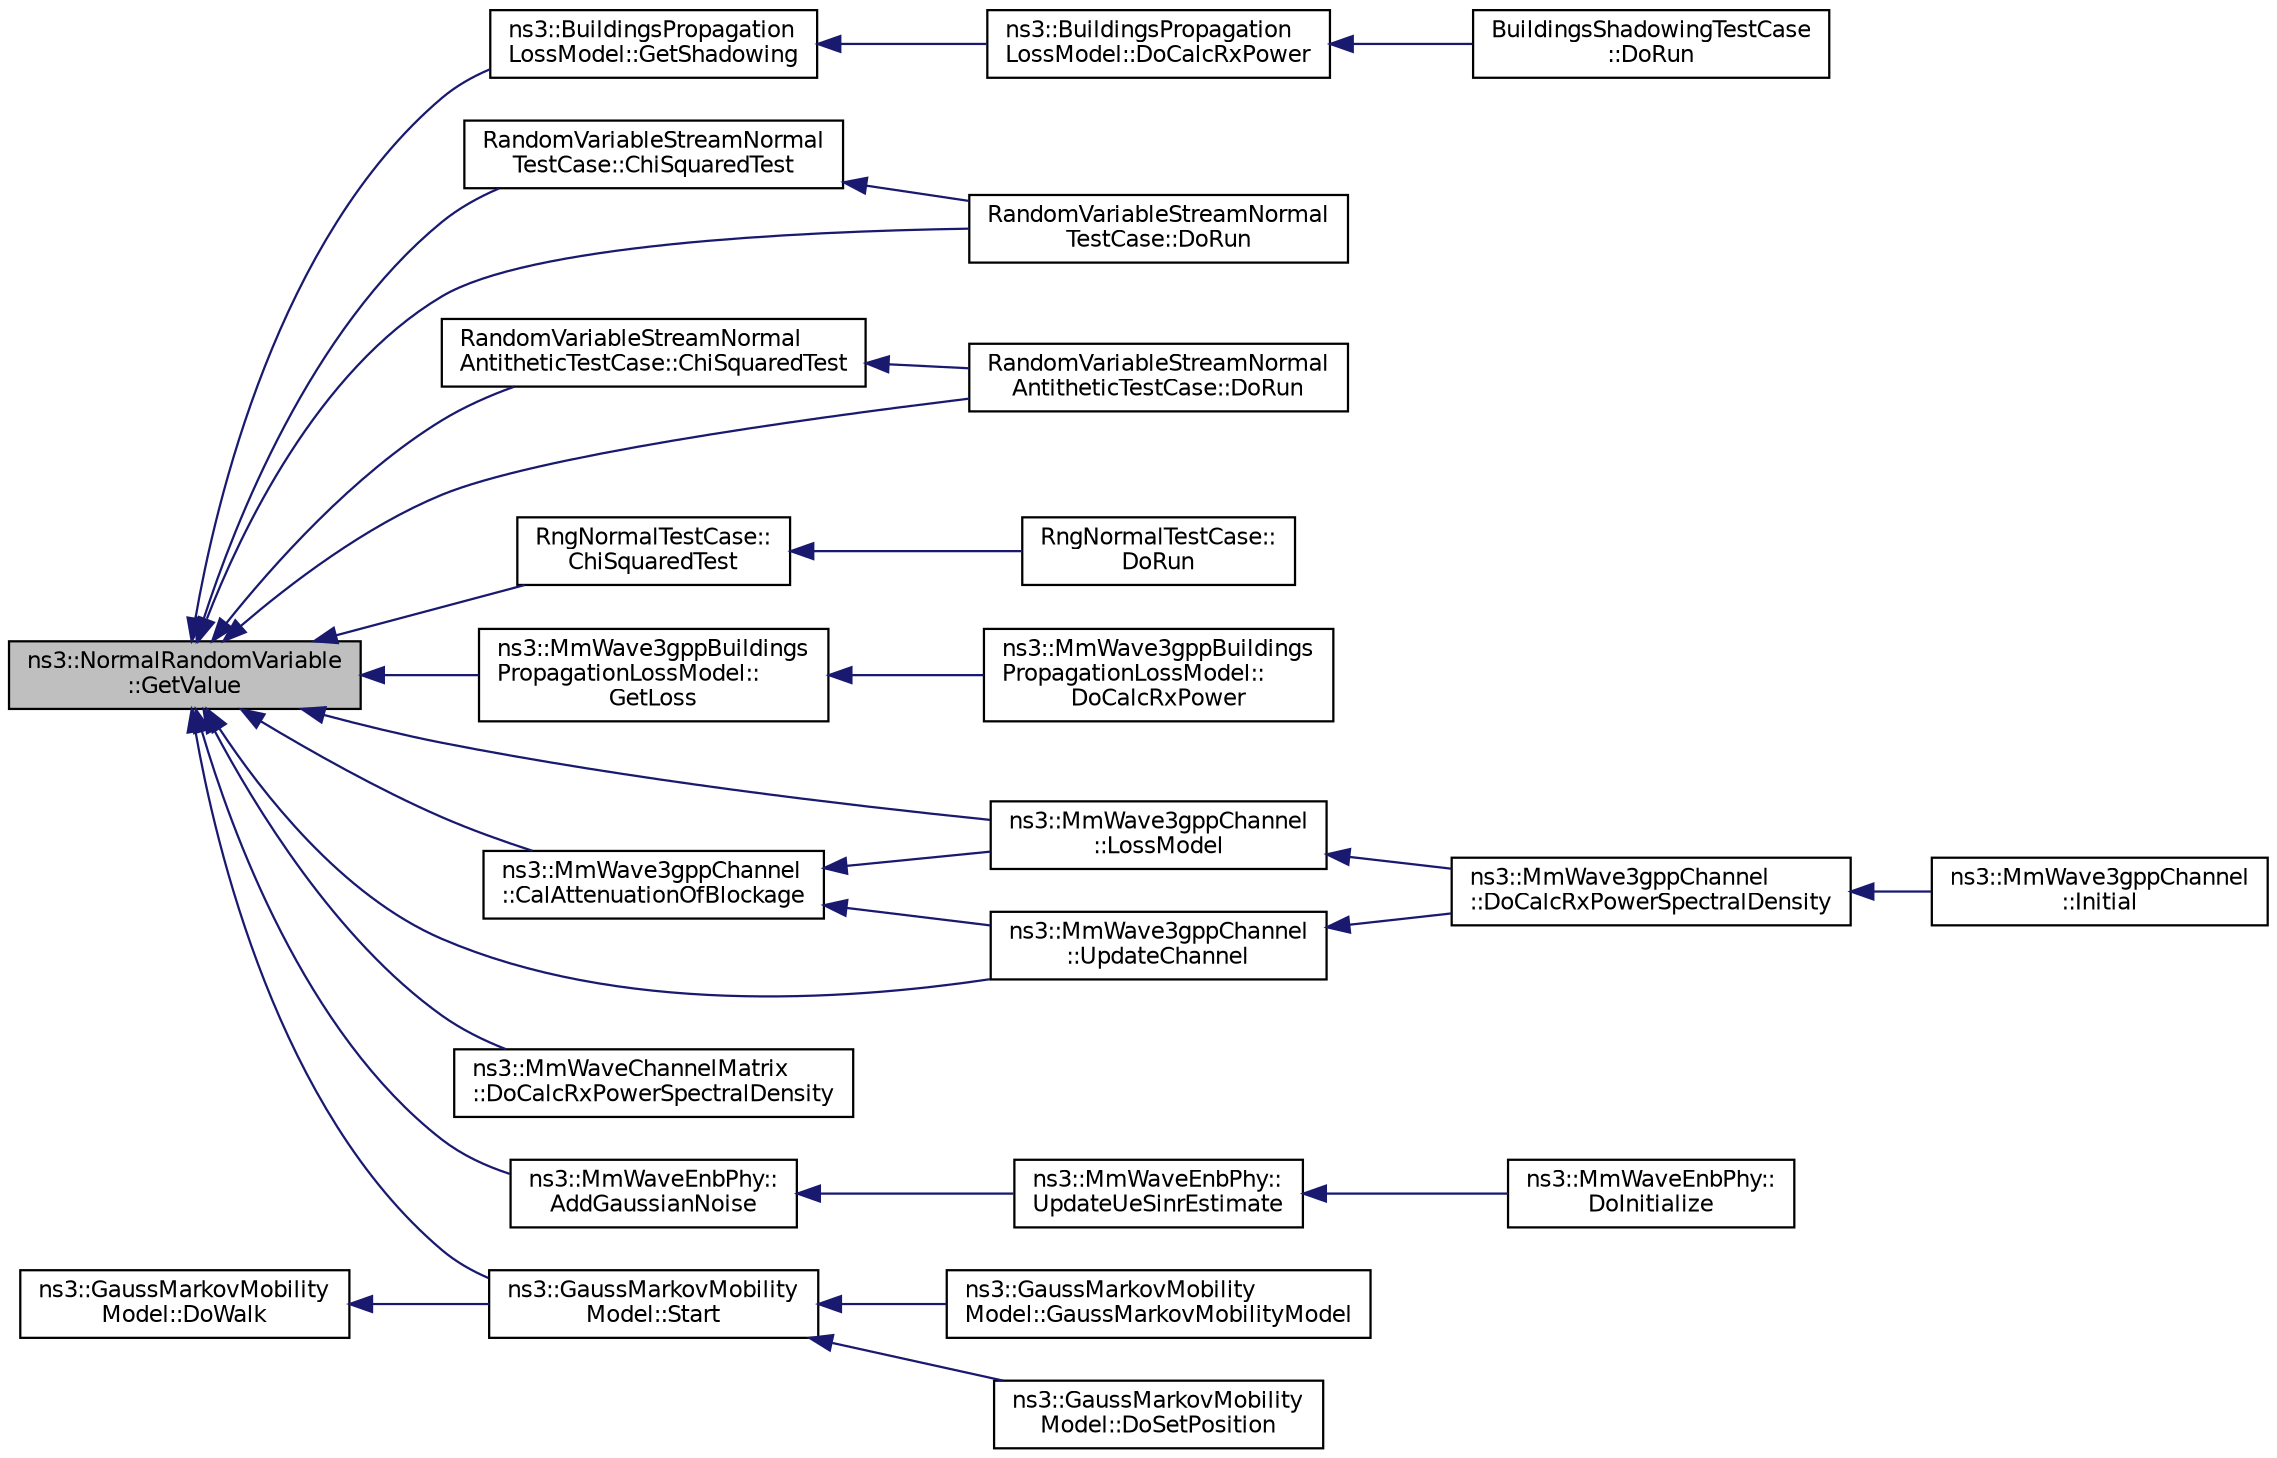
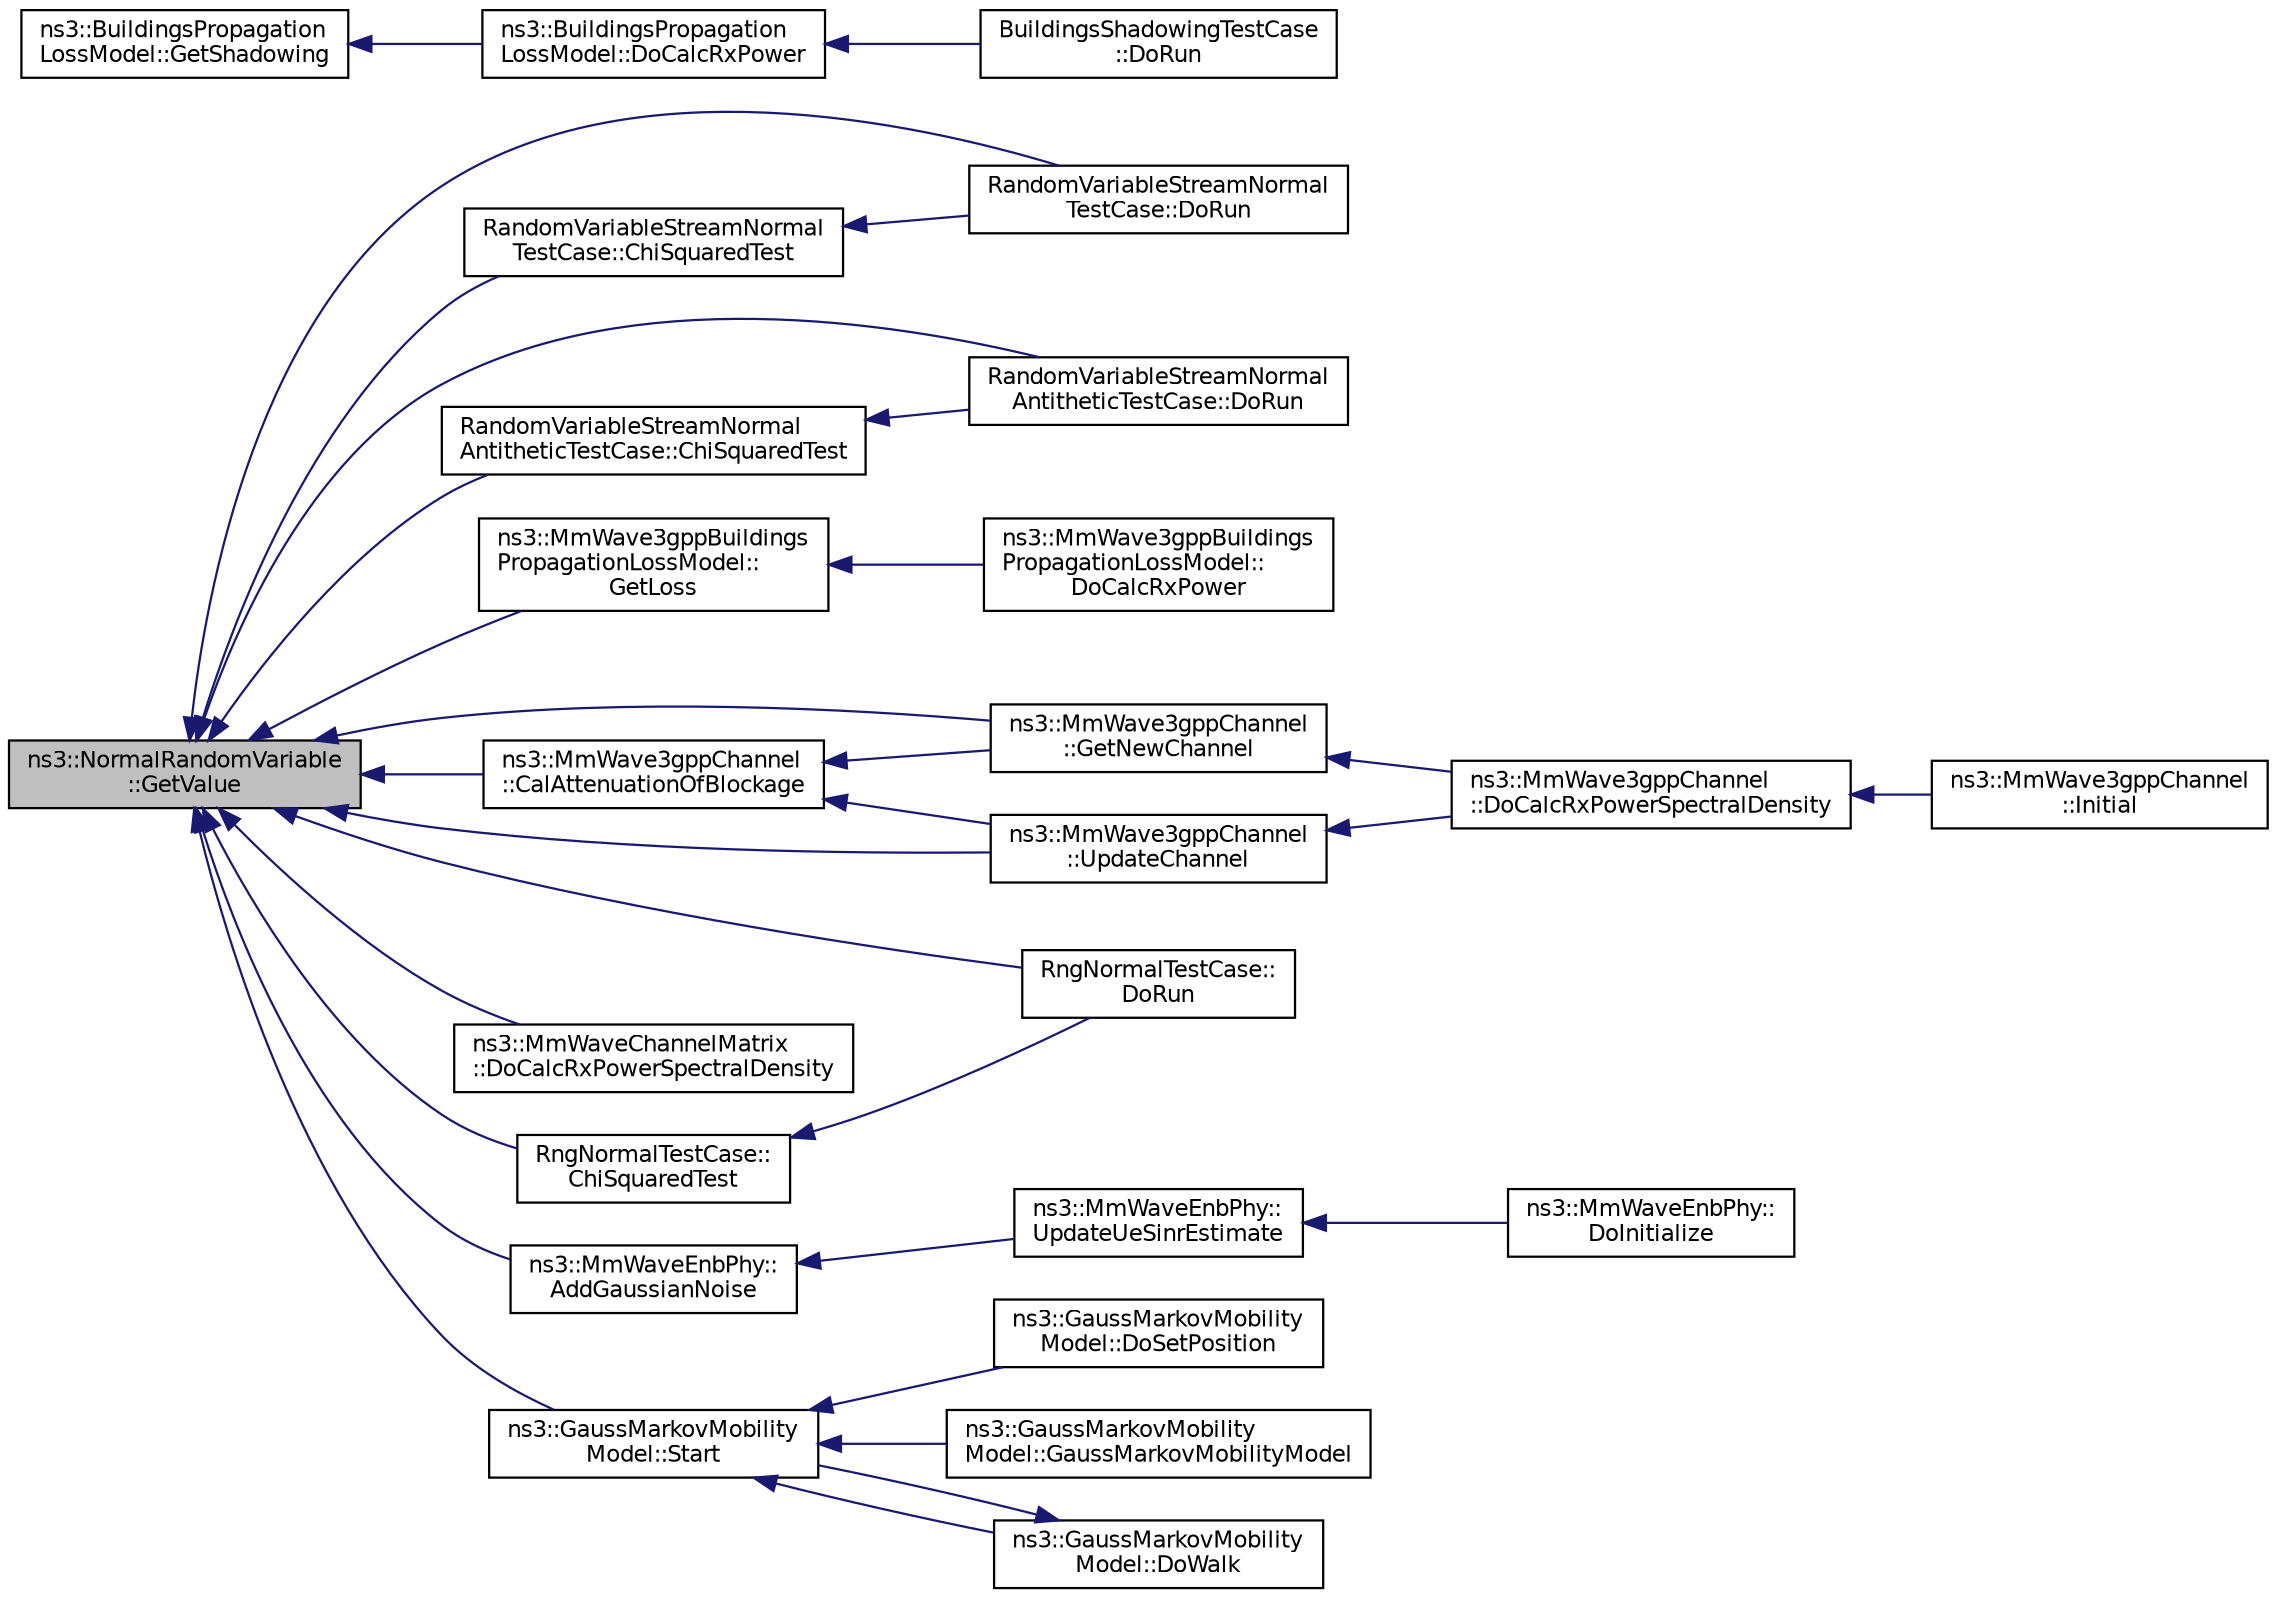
edge "ns3::BuildingsPropagation LossModel::GetShadowing" -> "ns3::NormalRandomVariable ::GetValue": now "RngNormalTestCase:: DoRun" -> "ns3::NormalRandomVariable ::GetValue"
node "ns3::MmWave3gppChannel ::LossModel": label "ns3::MmWave3gppChannel ::LossModel" -> "ns3::MmWave3gppChannel ::GetNewChannel"
edge "ns3::GaussMarkovMobility Model::DoWalk" -> "ns3::GaussMarkovMobility Model::Start": added
